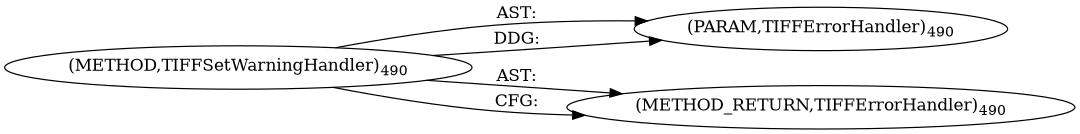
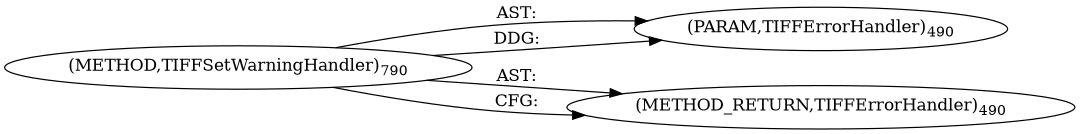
node "(METHOD,TIFFSetWarningHandler)": text "490" -> "790"
